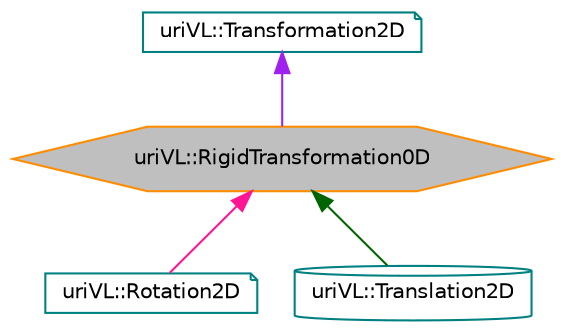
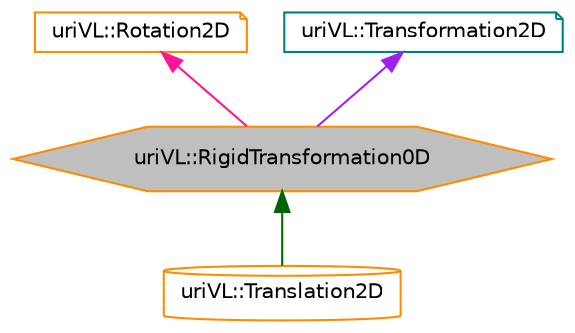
edge "uriVL::Rotation2D" -> "uriVL::RigidTransformation0D": reversed
node "uriVL::Rotation2D": color teal -> darkorange
node "uriVL::Translation2D": color teal -> darkorange
